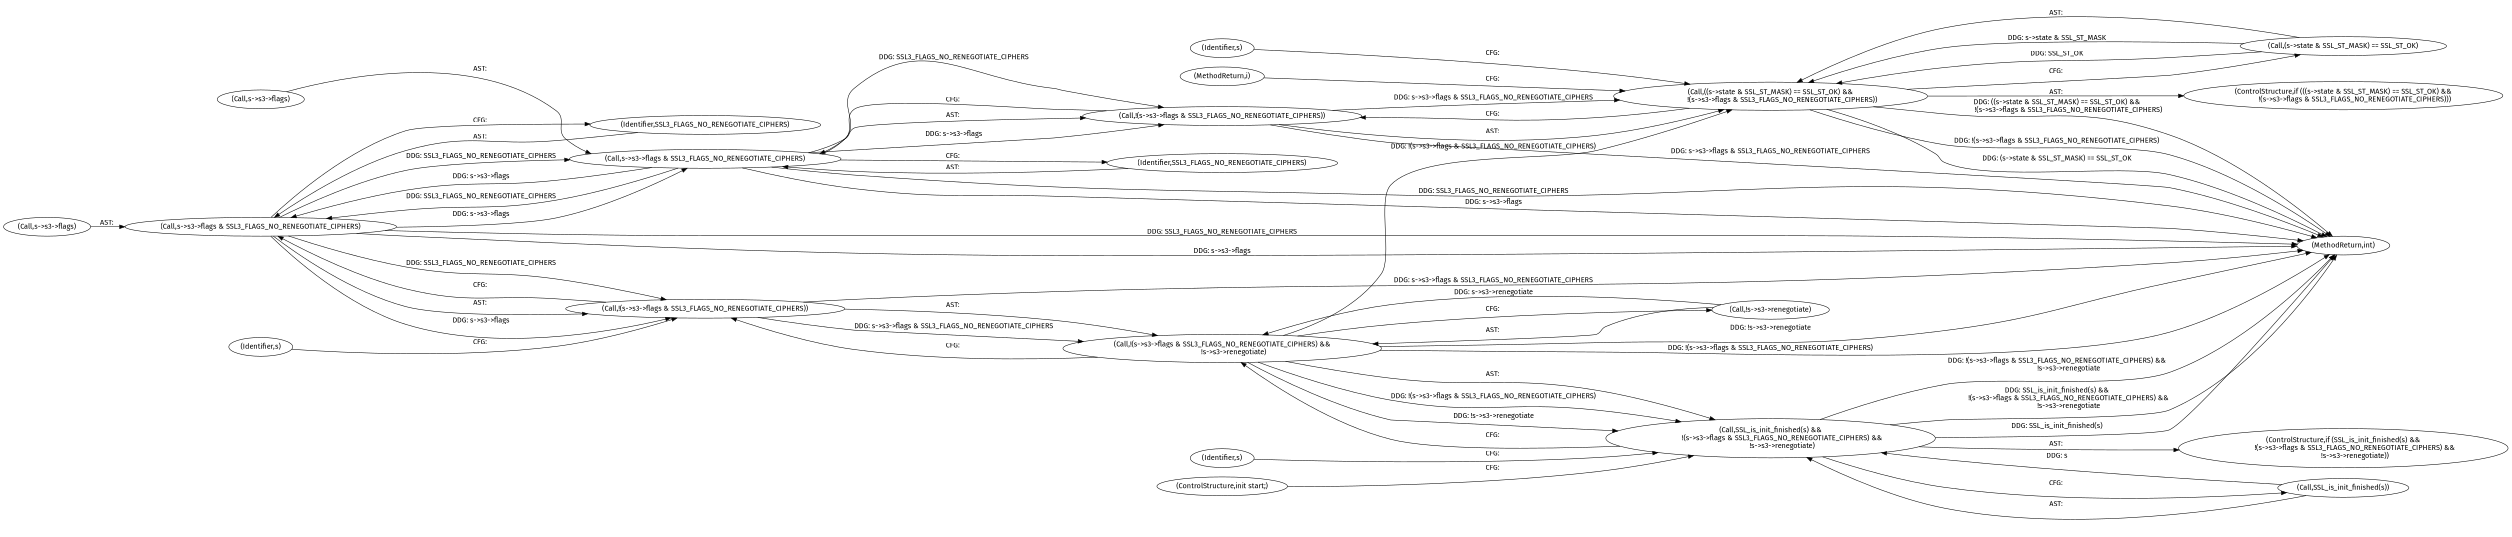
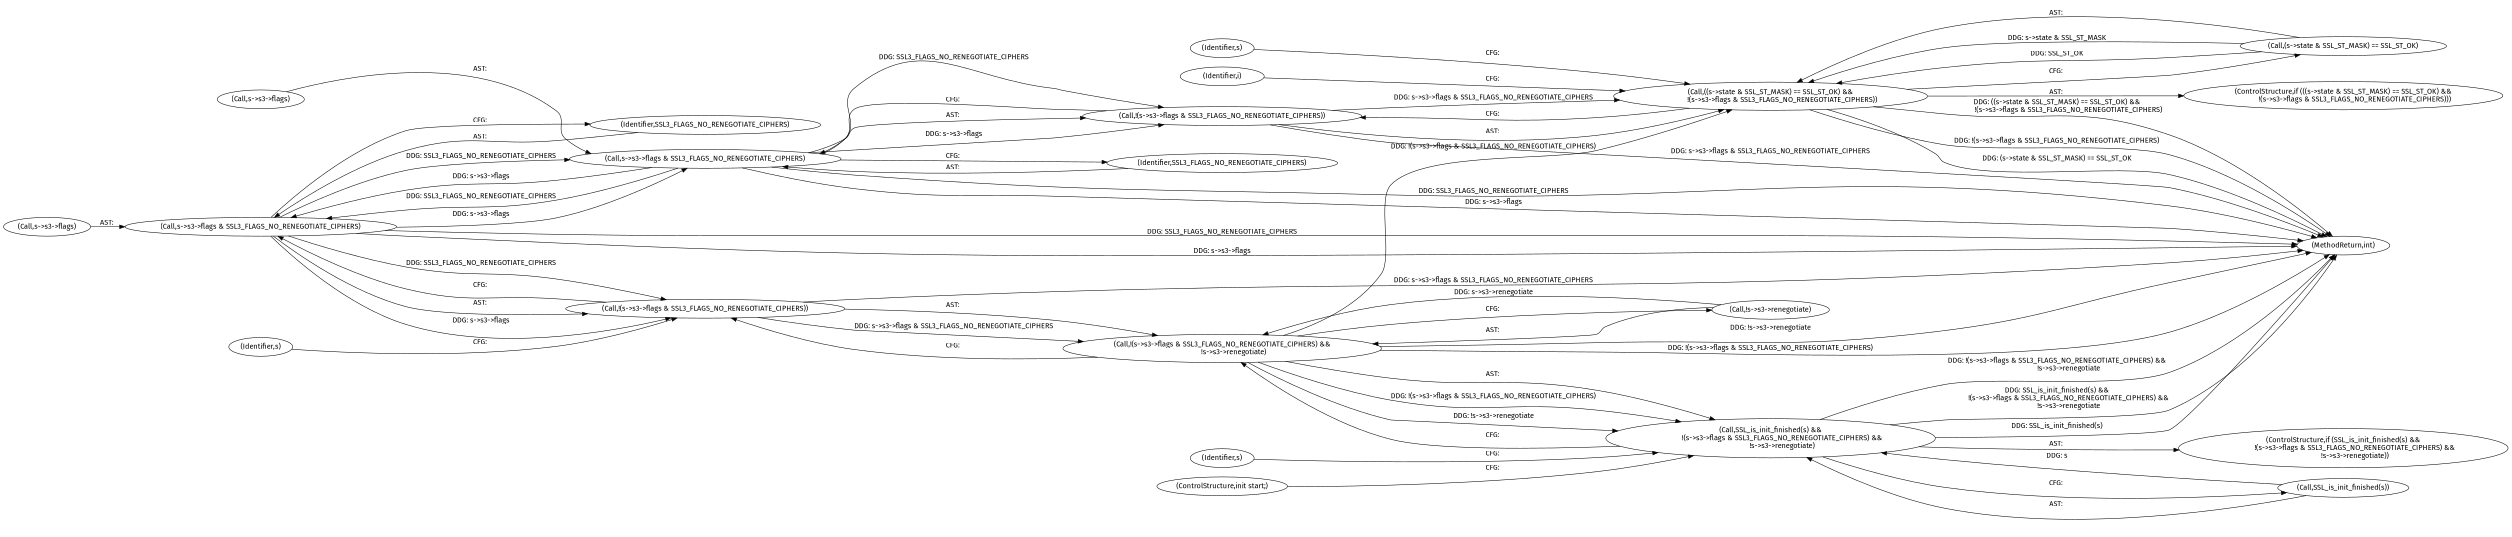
node "(MethodReturn,i)": label "(MethodReturn,i)" -> "(Identifier,i)"
